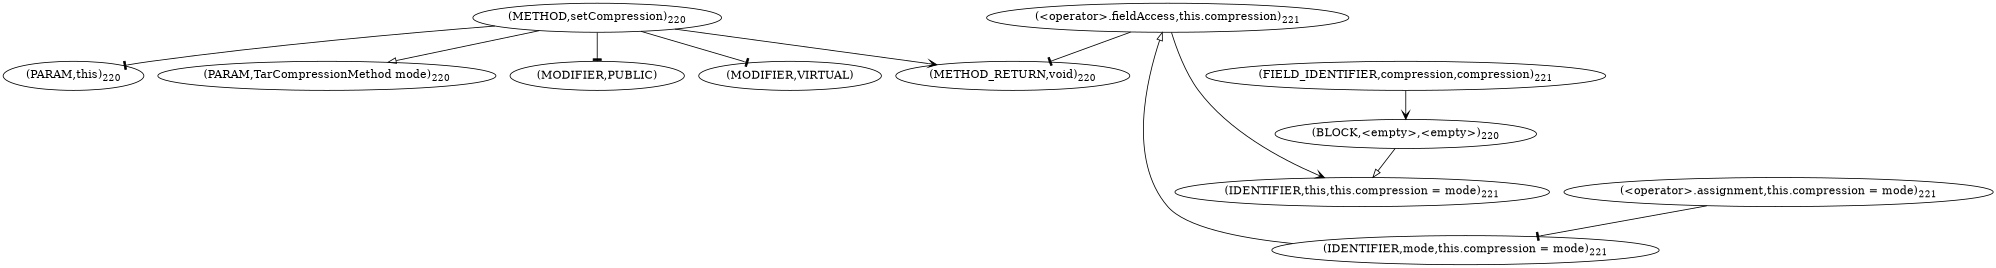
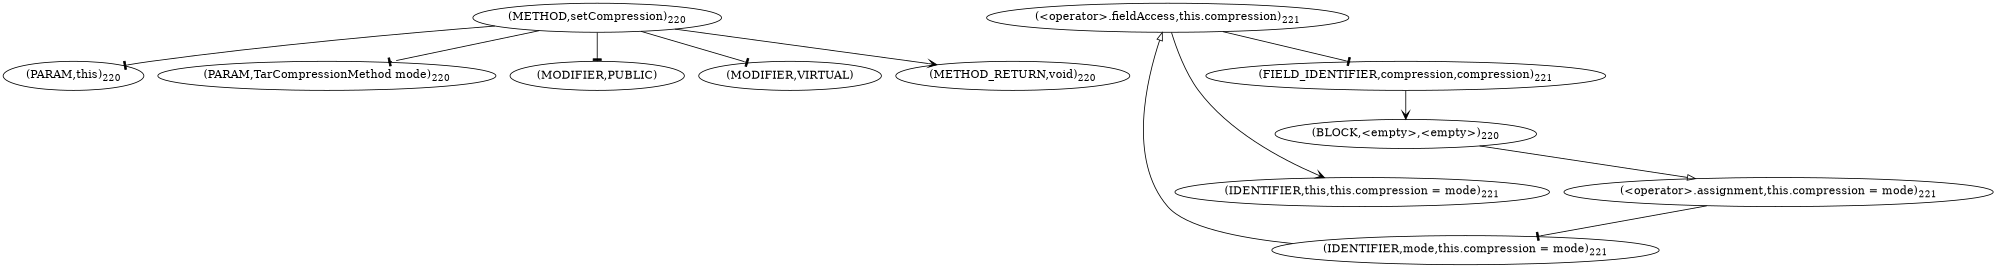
edge "(METHOD,setCompression)" -> "(PARAM,TarCompressionMethod mode)": arrowhead onormal -> tee
edge "(<operator>.fieldAccess,this.compression)" -> "(METHOD_RETURN,void)": now "(<operator>.fieldAccess,this.compression)" -> "(FIELD_IDENTIFIER,compression,compression)"
edge "(BLOCK,<empty>,<empty>)" -> "(IDENTIFIER,this,this.compression = mode)": now "(BLOCK,<empty>,<empty>)" -> "(<operator>.assignment,this.compression = mode)"
